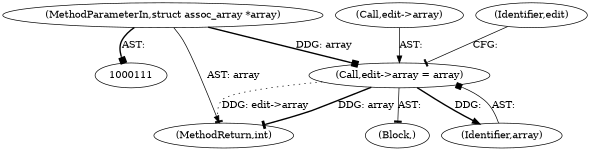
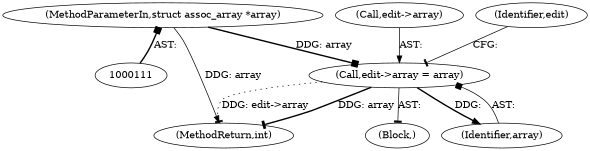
edge "(MethodParameterIn,struct assoc_array *array)" -> "1000111": reversed
edge "(MethodParameterIn,struct assoc_array *array)" -> "(MethodReturn,int)": label "AST: array" -> "DDG: array"
